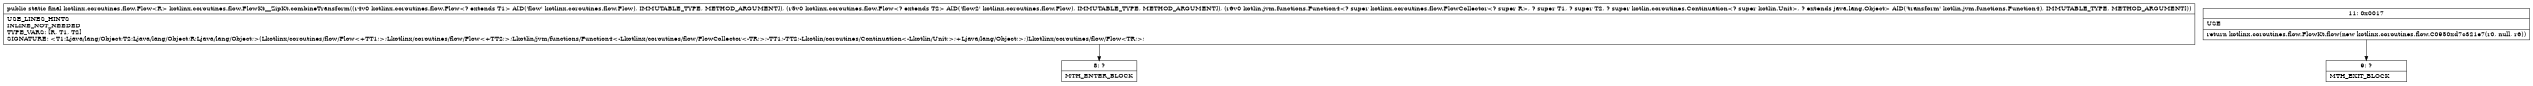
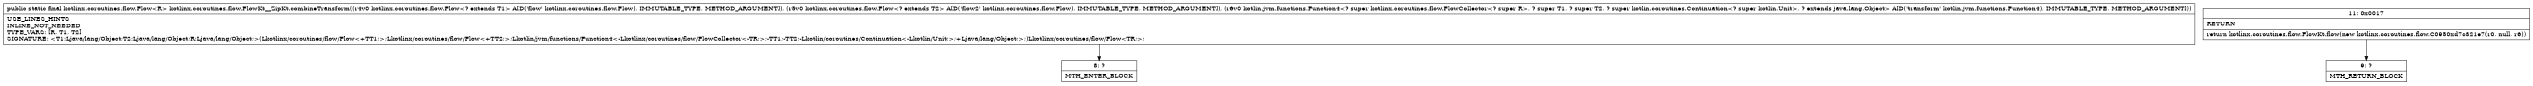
node "11: 0x0017": text "USE" -> "RETURN"
node "9: ?": text "MTH_EXIT_BLOCK" -> "MTH_RETURN_BLOCK"
